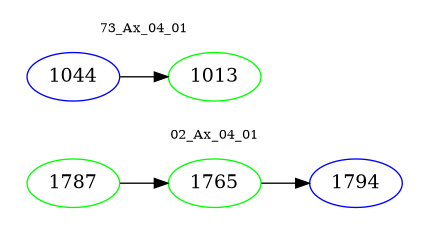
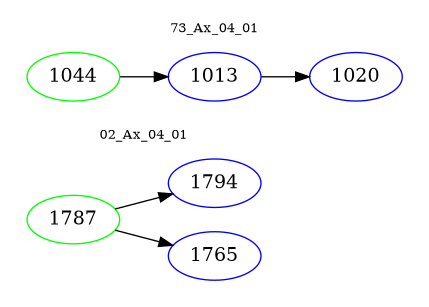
node "1044": color blue -> green
node "1013": color green -> blue
node "1020": added
node "1765": color green -> blue
edge "1765" -> "1794": now "1787" -> "1794"
